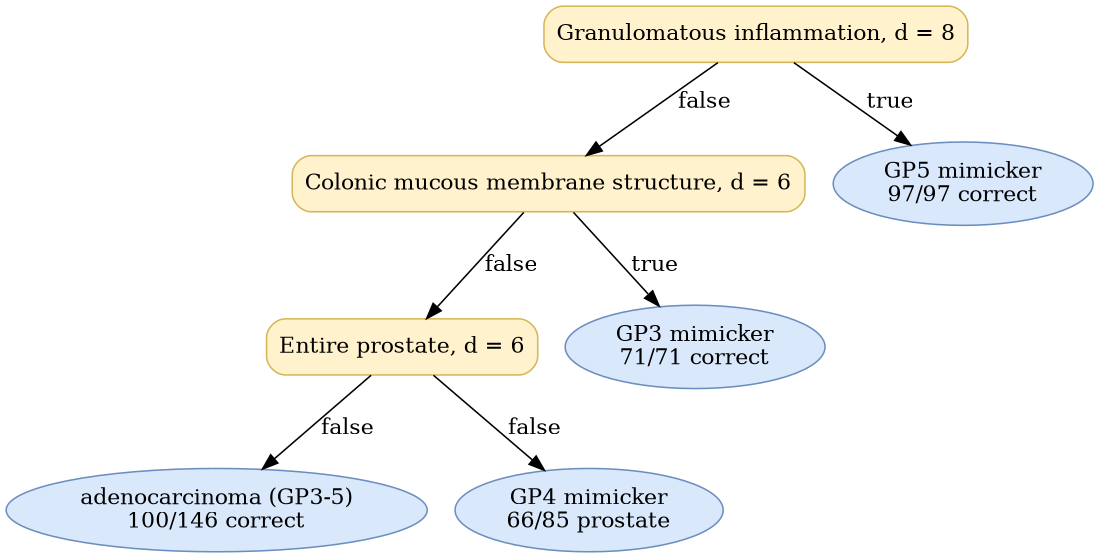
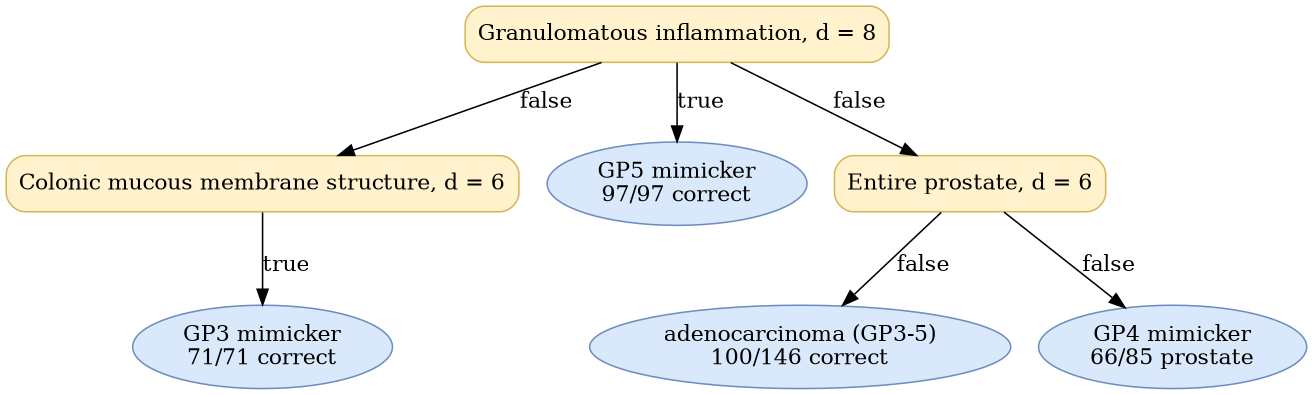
edge "Colonic mucous membrane structure, d = 6" -> "Entire prostate, d = 6": now "Granulomatous inflammation, d = 8" -> "Entire prostate, d = 6"
